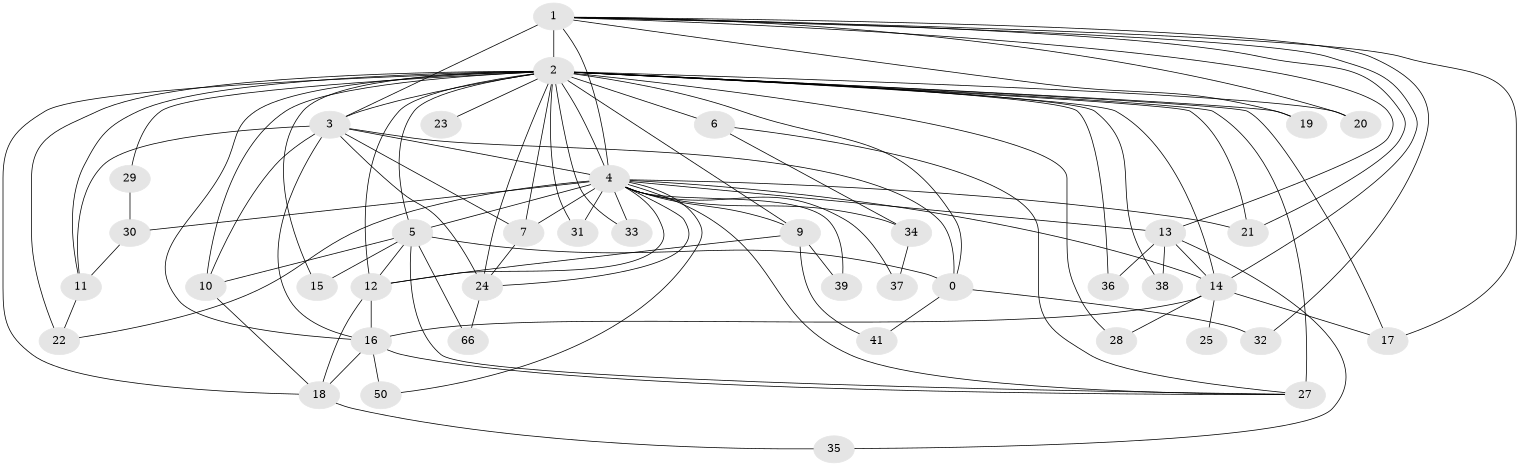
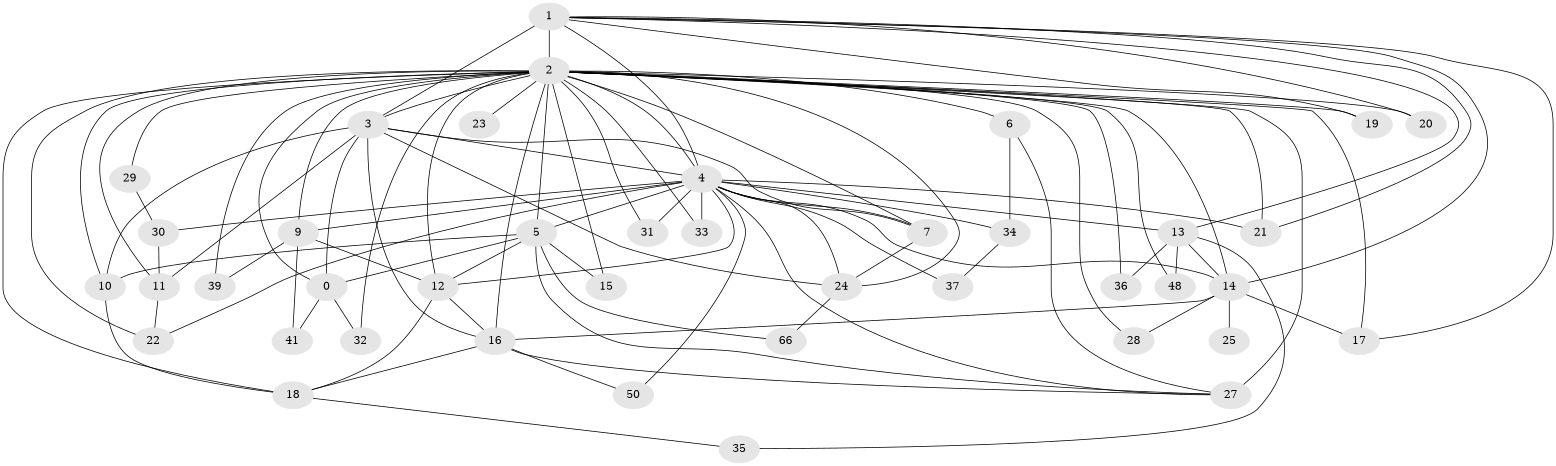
edge "1" -- "32": now "2" -- "32"
edge "4" -- "39": now "2" -- "39"
node "38": label "38" -> "48"
